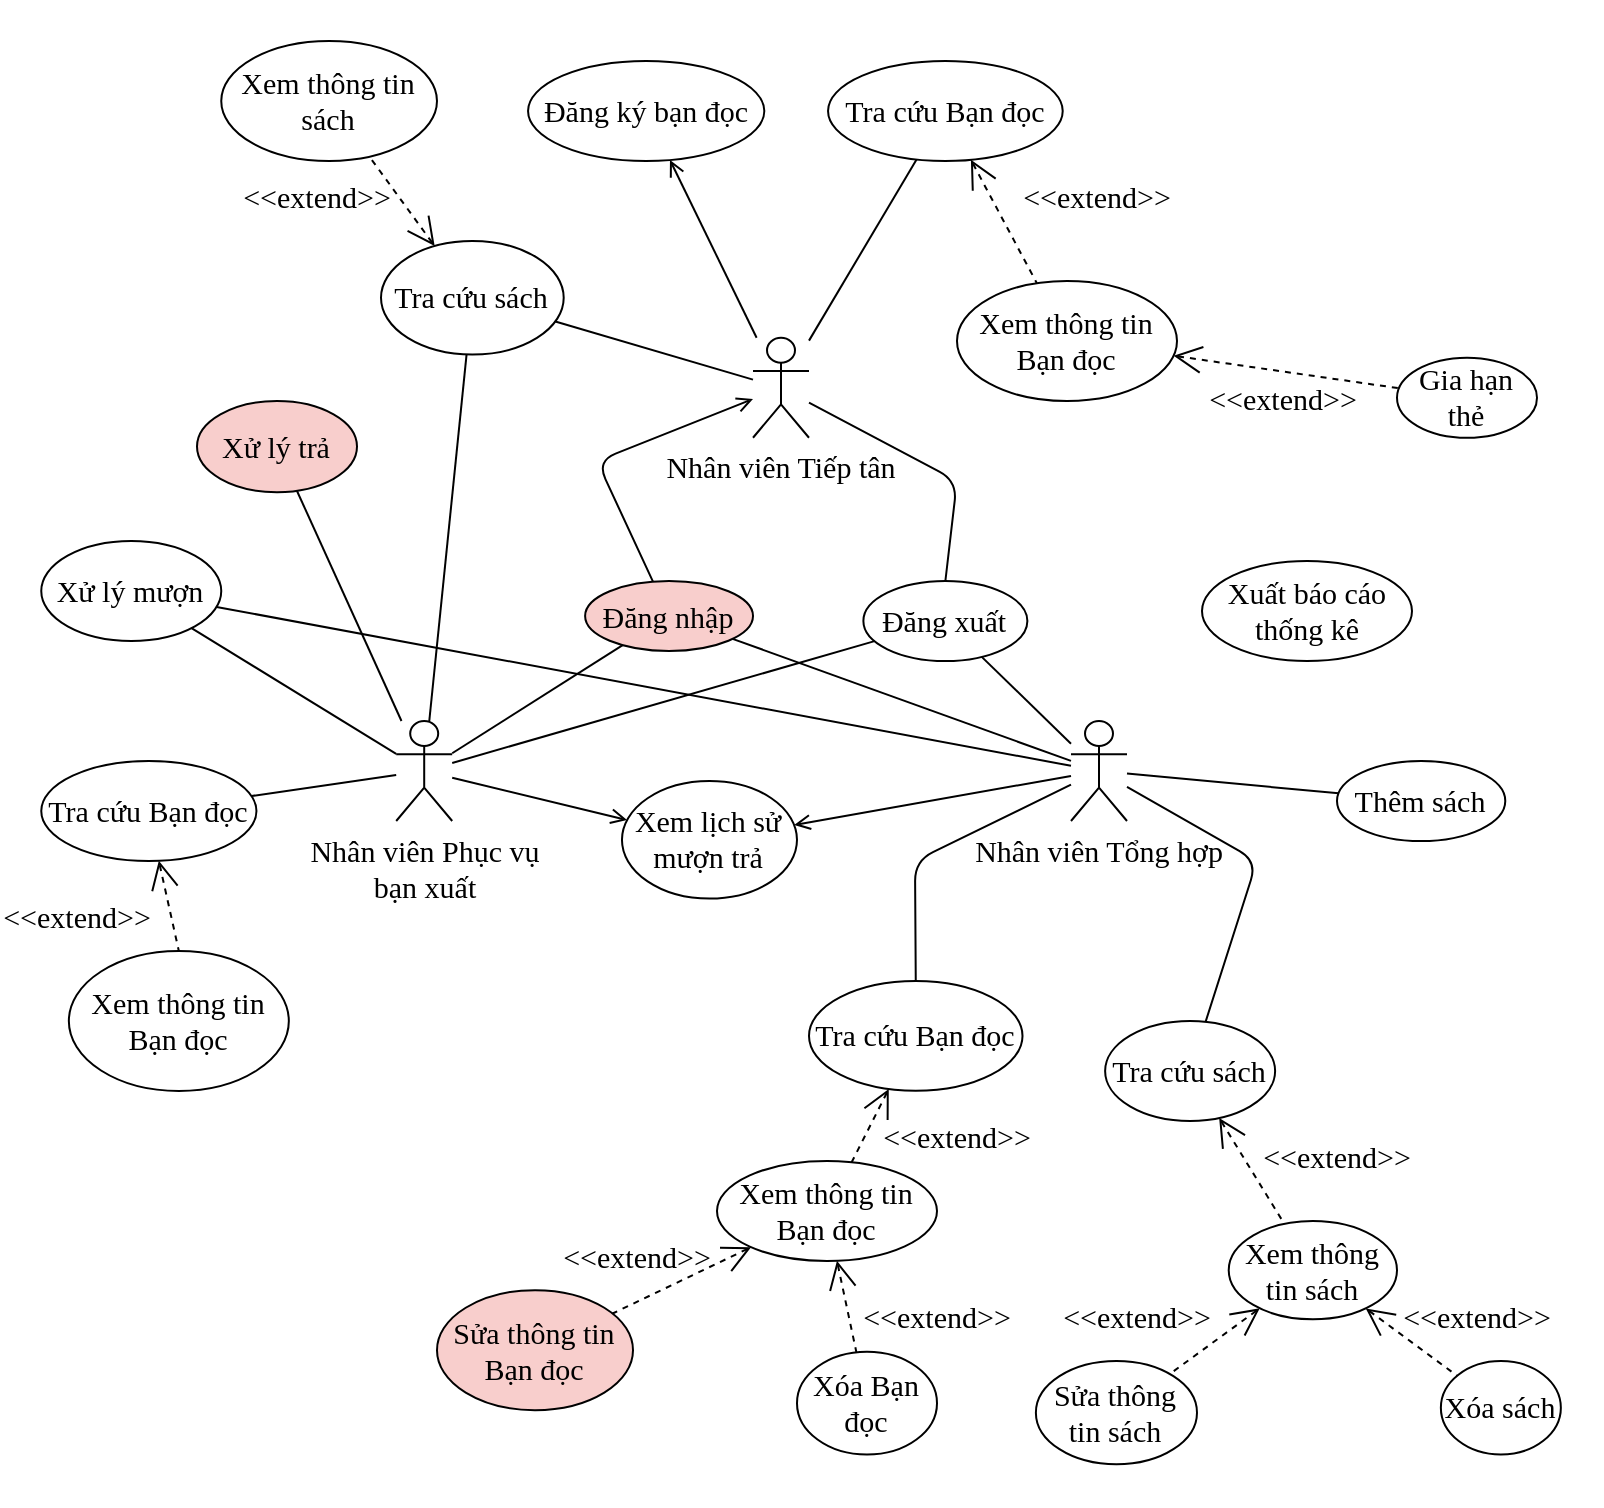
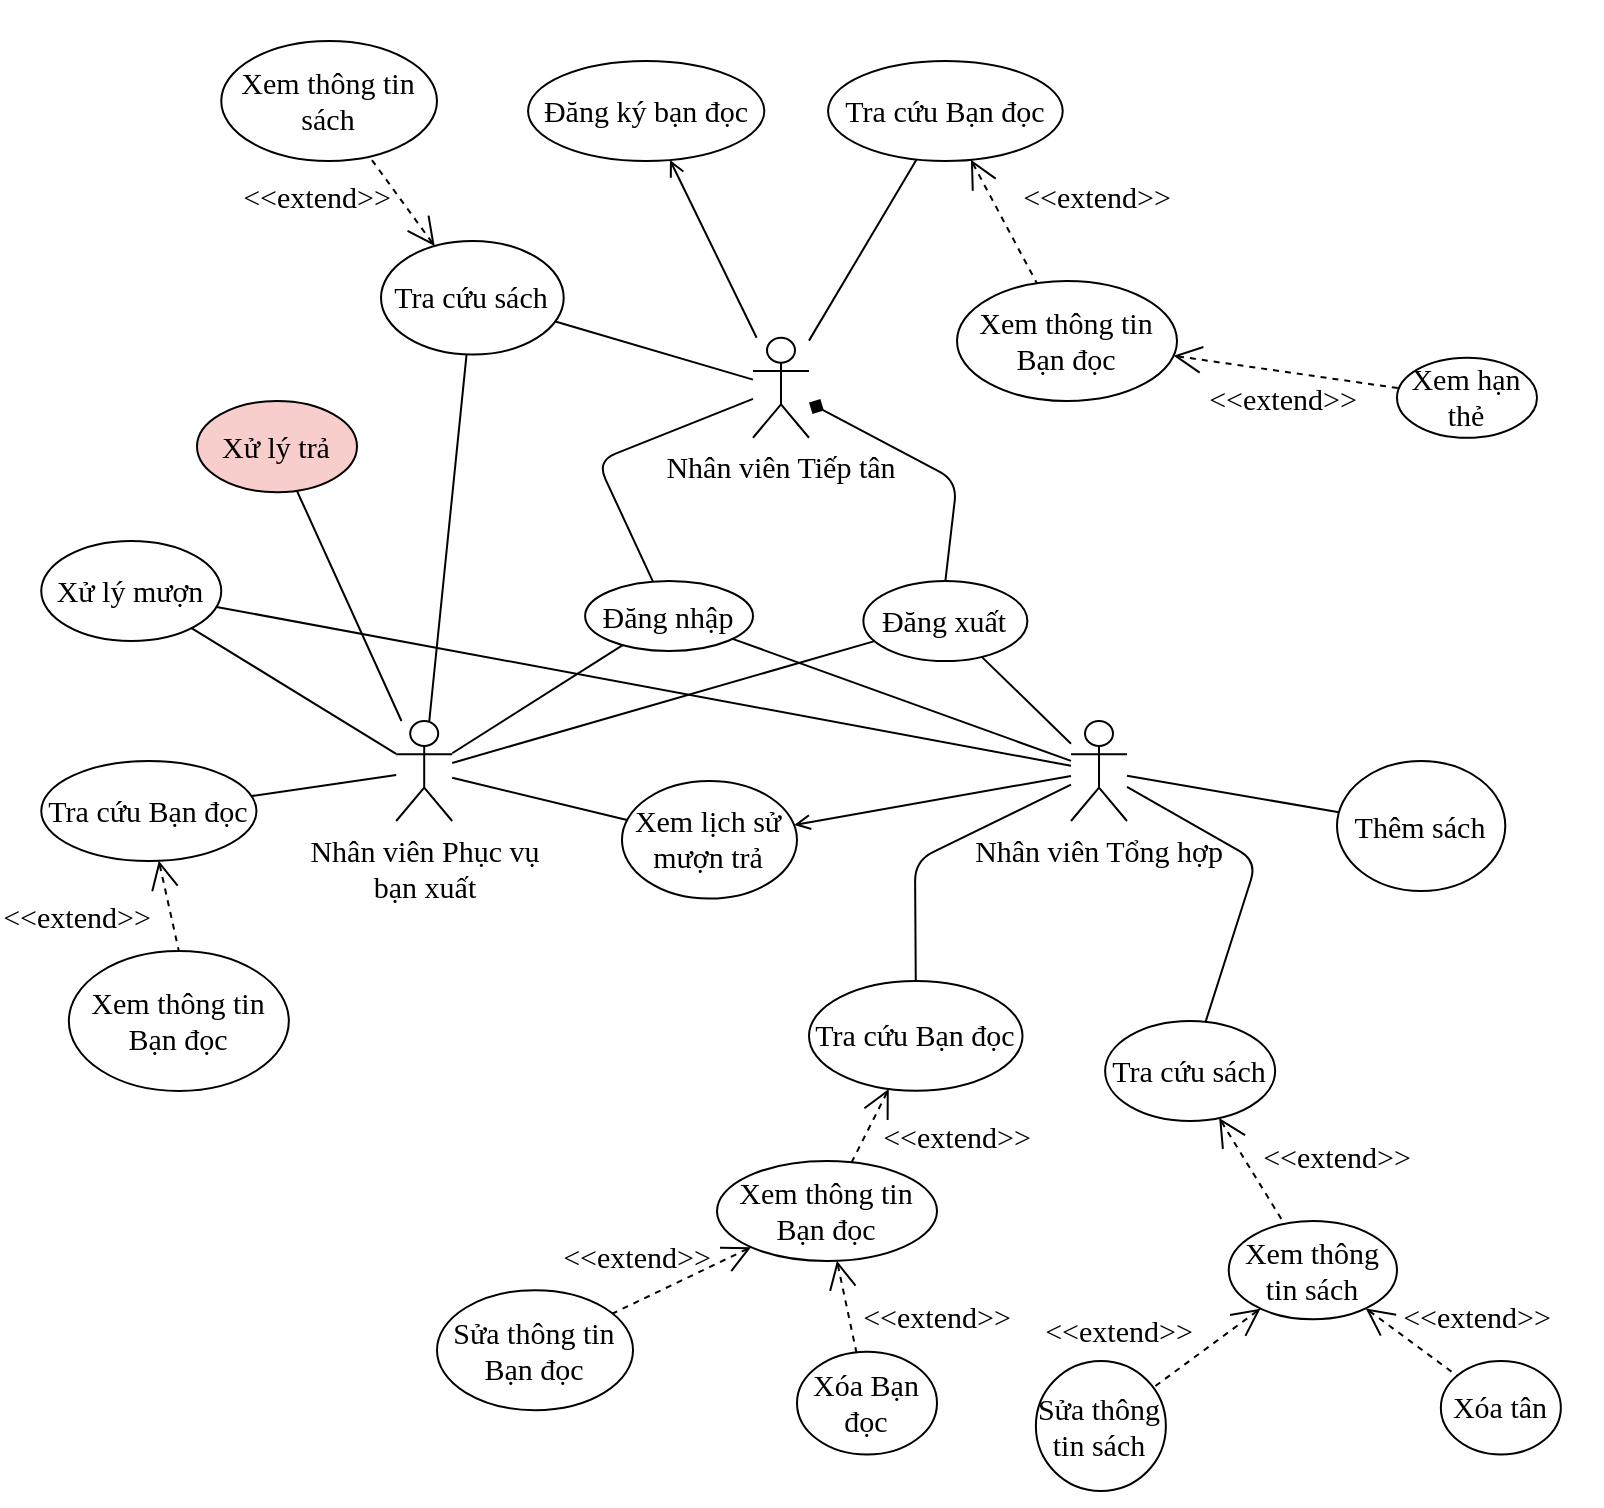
node "Gia hạn thẻ": label "Gia hạn thẻ" -> "Xem hạn thẻ"
edge "Đăng nhập" -> "Nhân viên Tiếp tân": arrowhead open -> none
edge "Nhân viên Tiếp tân" -- "Đăng xuất": arrowhead none -> diamond
node "Xuất báo cáo thống kê": removed
node "Đăng nhập": fillcolor #f8cecc -> #ffffff
node "Thêm sách": size 168x80 -> 168x130
edge "Nhân viên Phục vụ bạn xuất" -> "Xem lịch sử mượn trả": arrowhead open -> none
node "Sửa thông tin Bạn đọc": fillcolor #f8cecc -> #ffffff
node "Xóa sách": label "Xóa sách" -> "Xóa tân"
node "Sửa thông tin sách": size 161x103 -> 130x130
